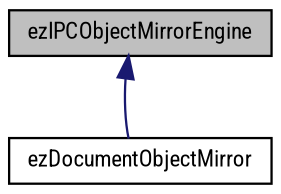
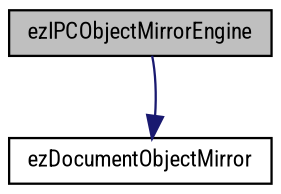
edge "ezDocumentObjectMirror" -> "ezIPCObjectMirrorEngine": reversed
